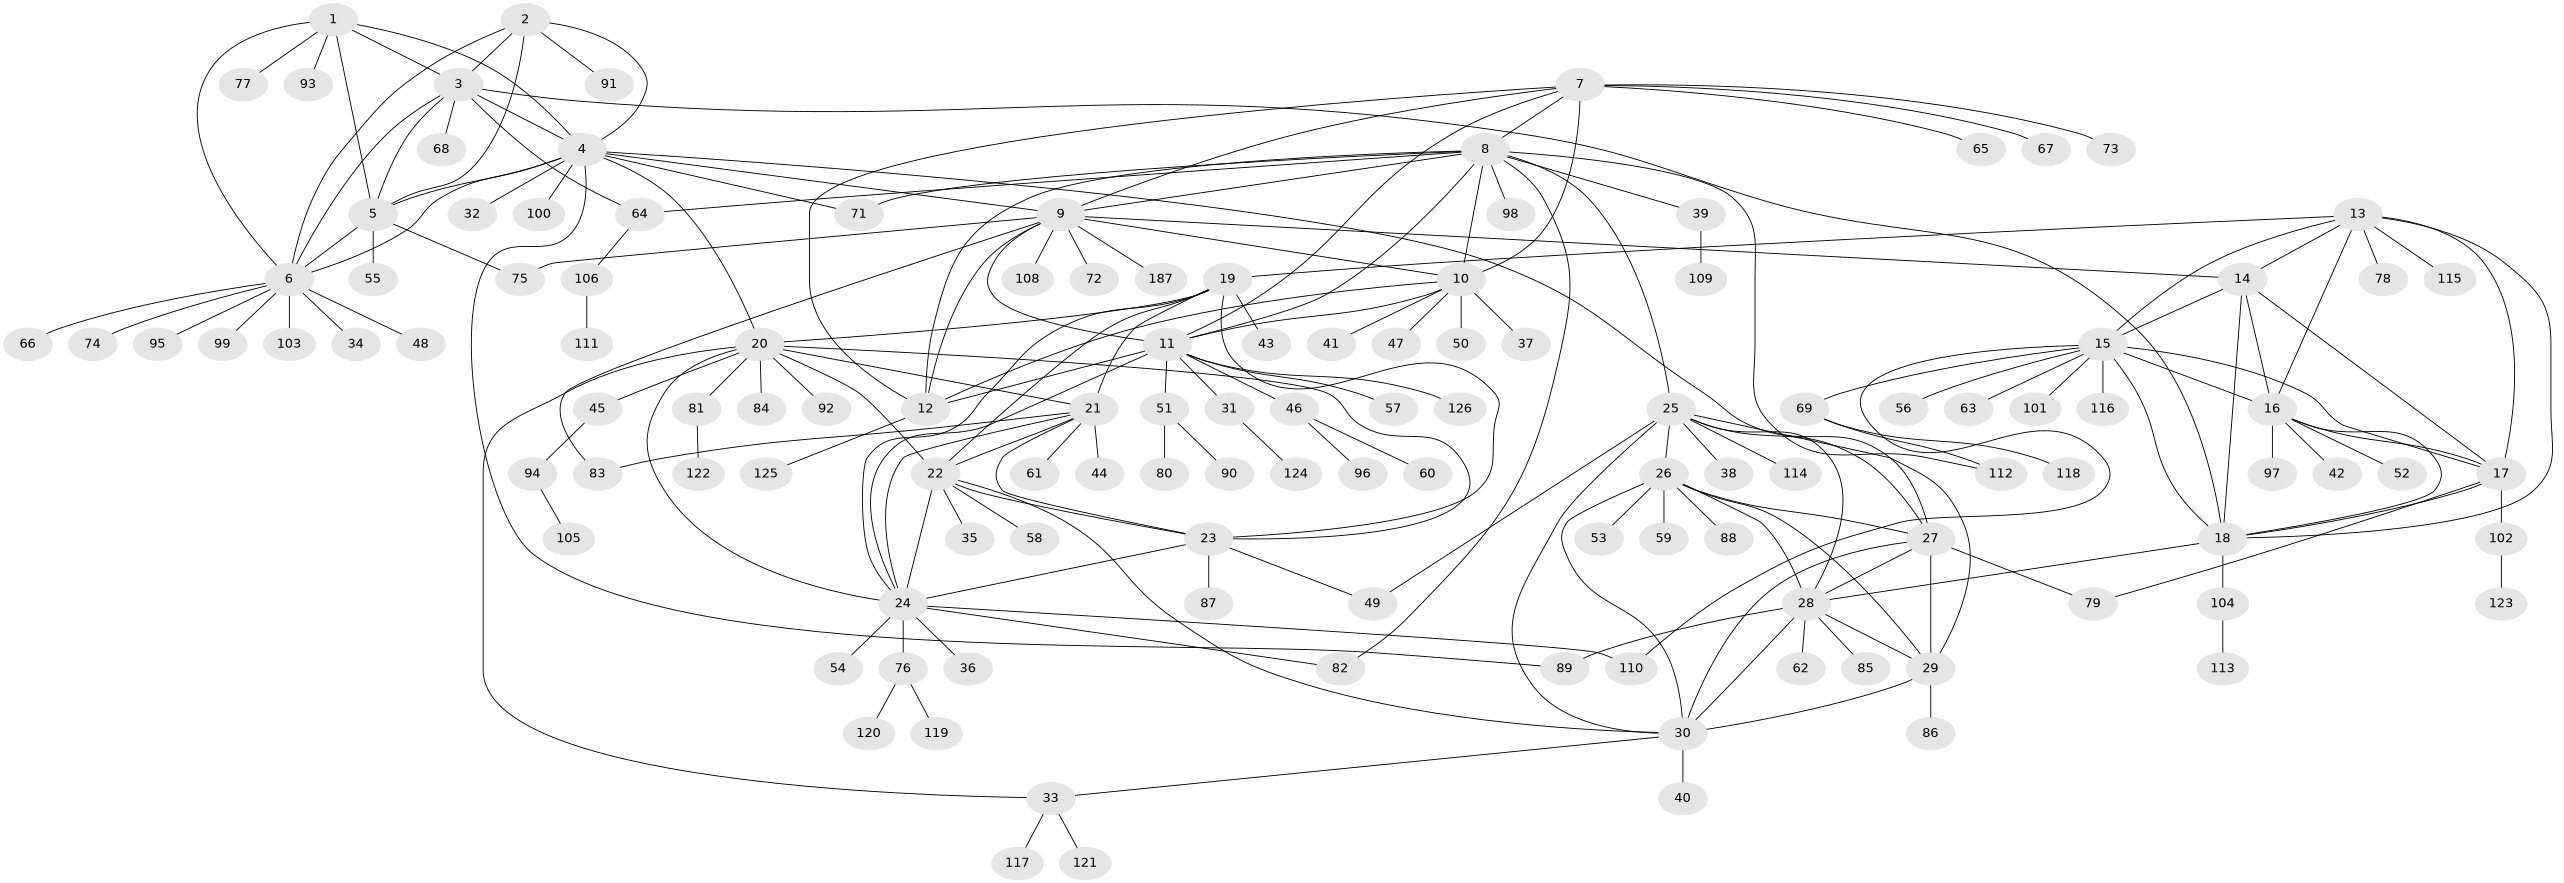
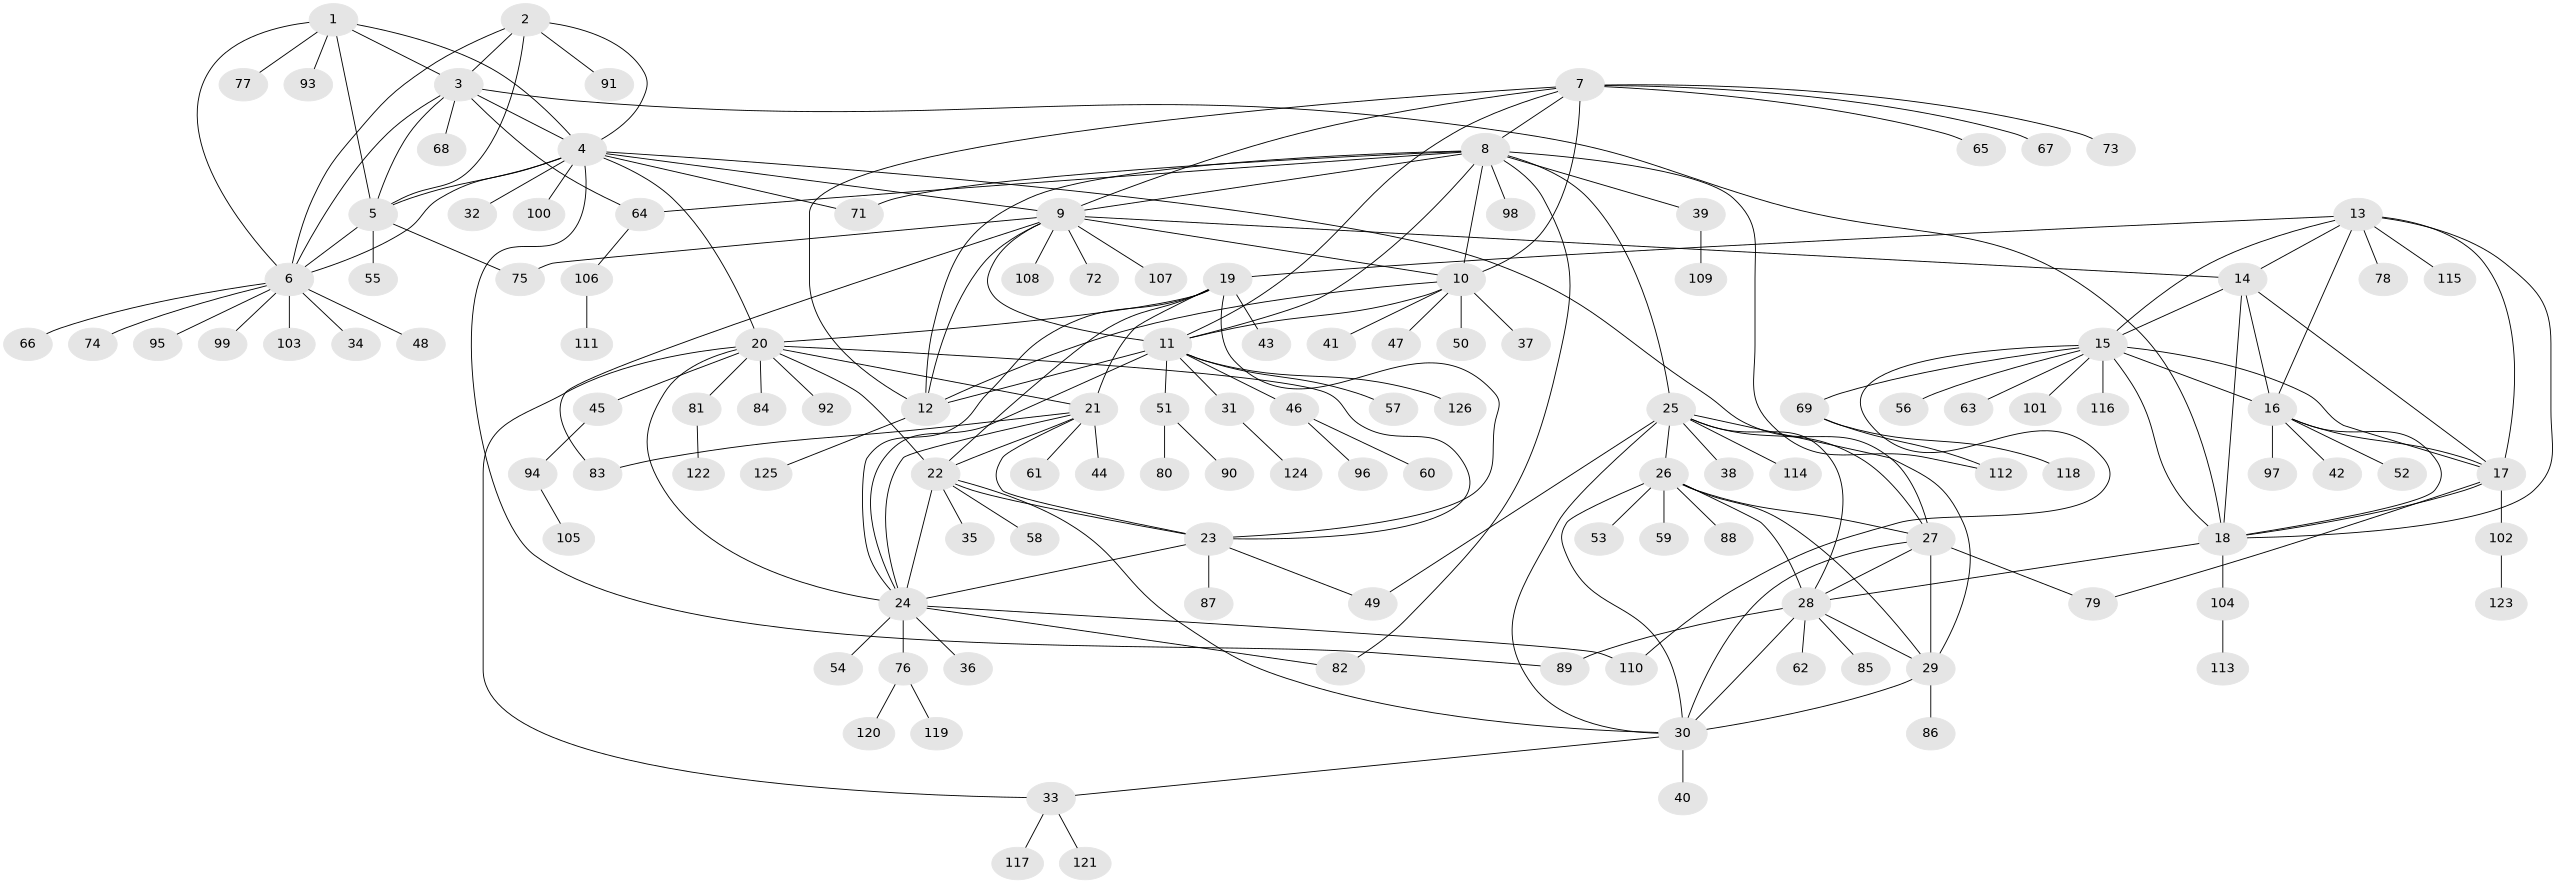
node "187": label "187" -> "107"
